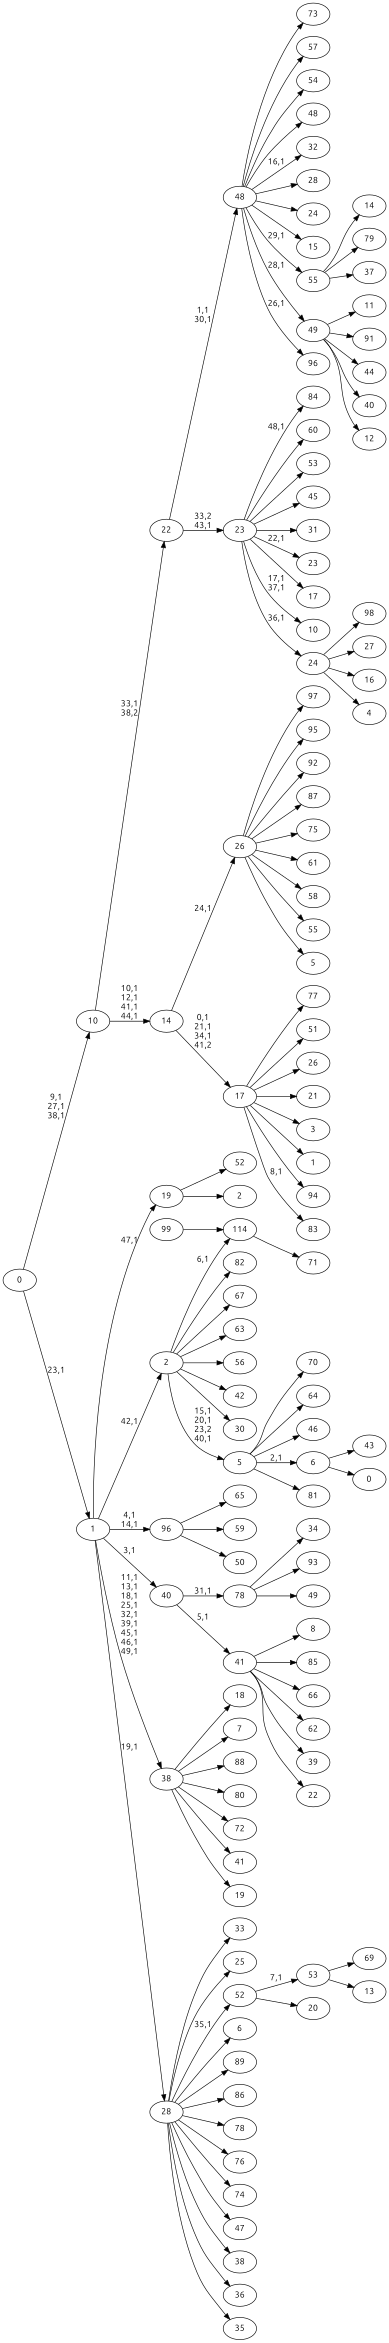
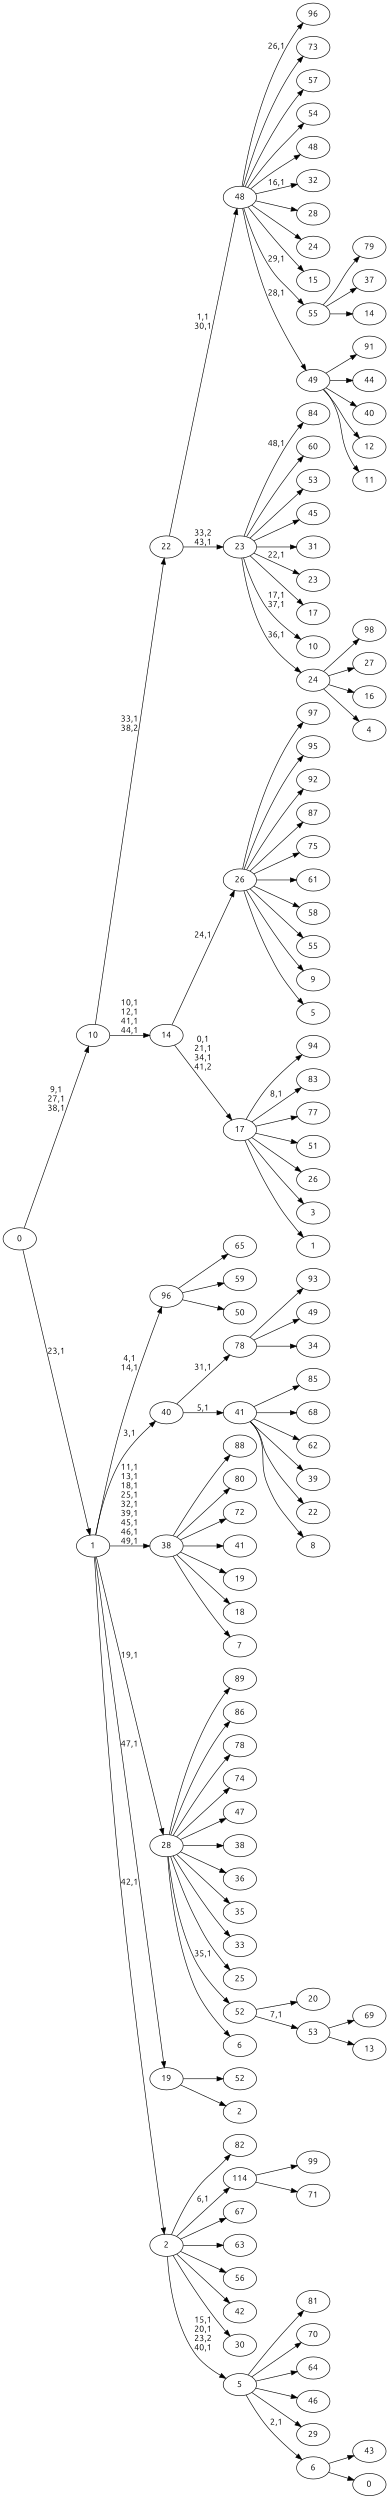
node "9": added
node "21": removed
edge "99" -> "114": reversed
node "66": label "66" -> "68"
node "76": removed
node "29": added
